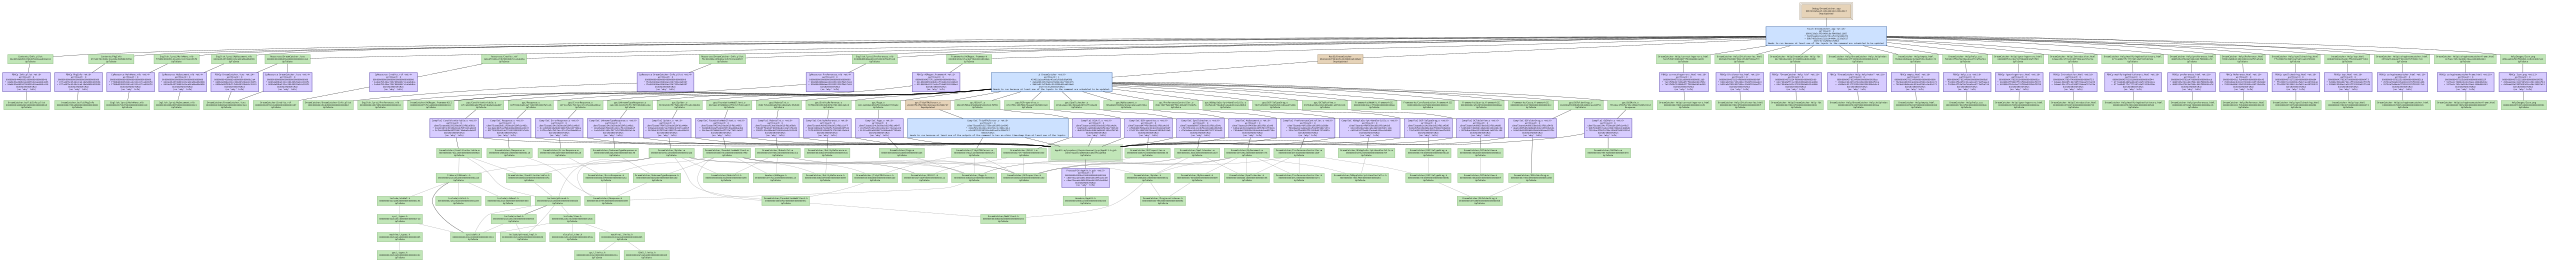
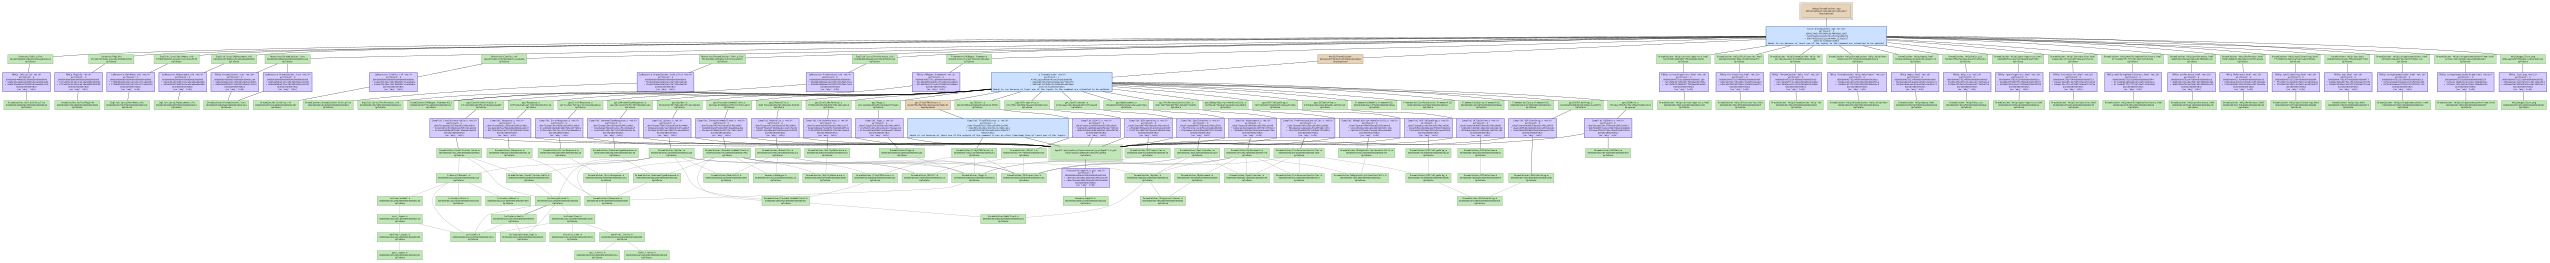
edge "libkern/OSAtomic.h 0000000042a51e3a0000000000001a14 UpToDate" -- "sys/cdefs.h 0000000042a51e3c0000000000003314 UpToDate": color black -> gray60
